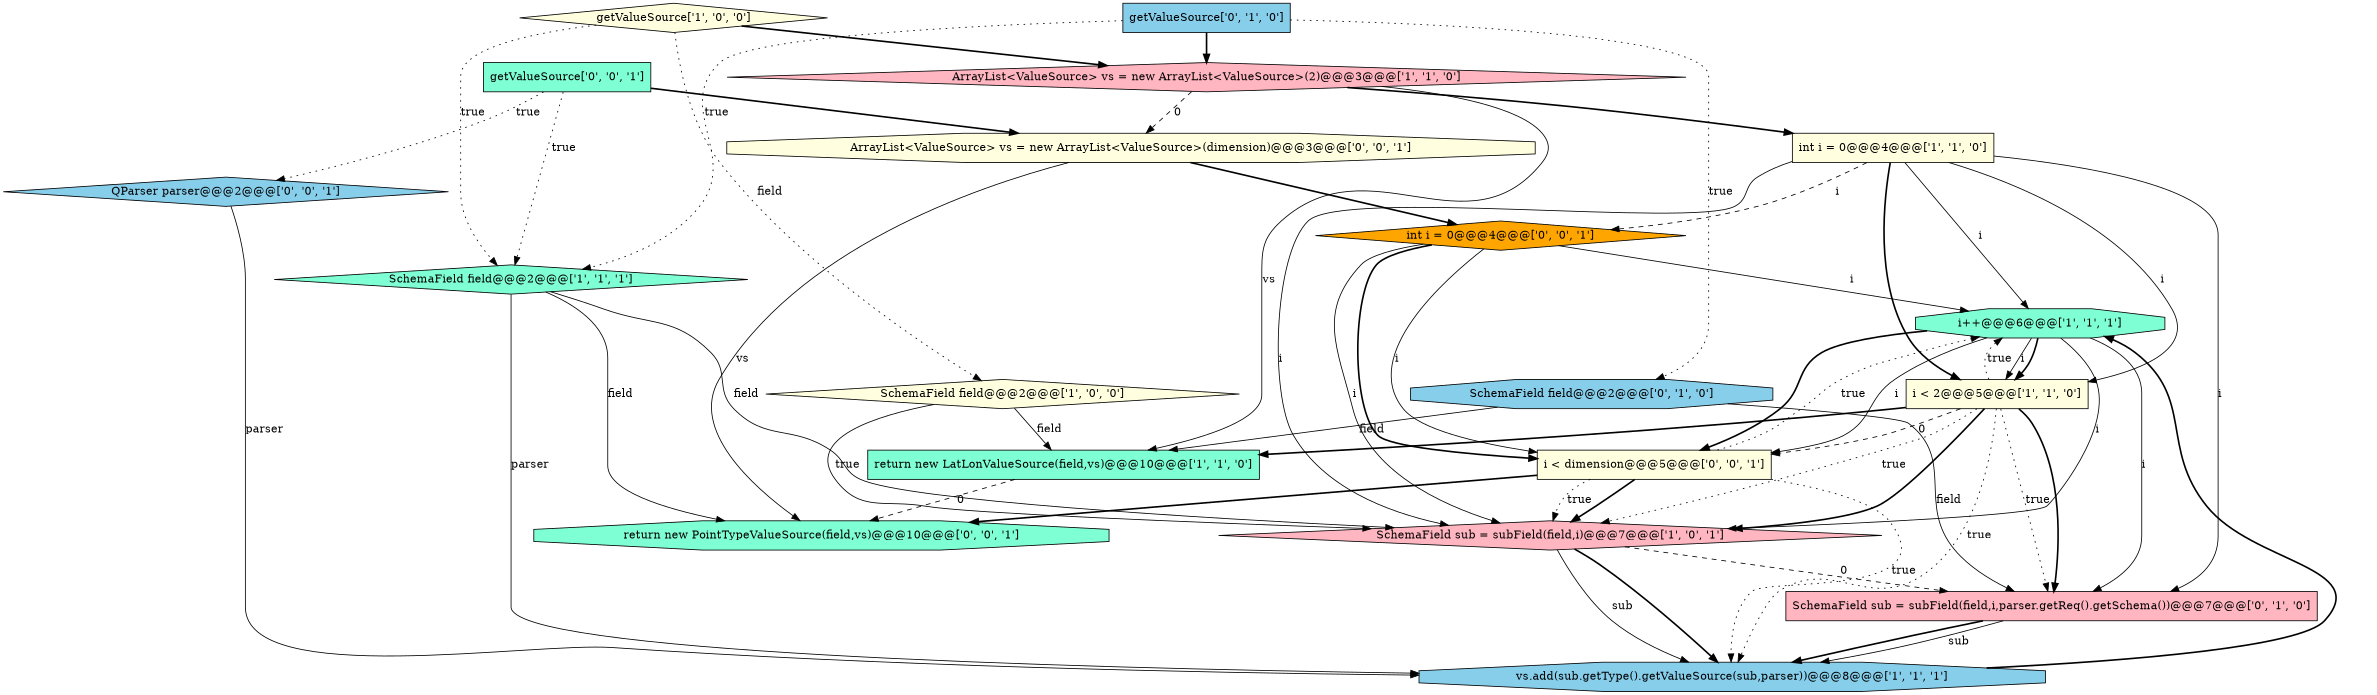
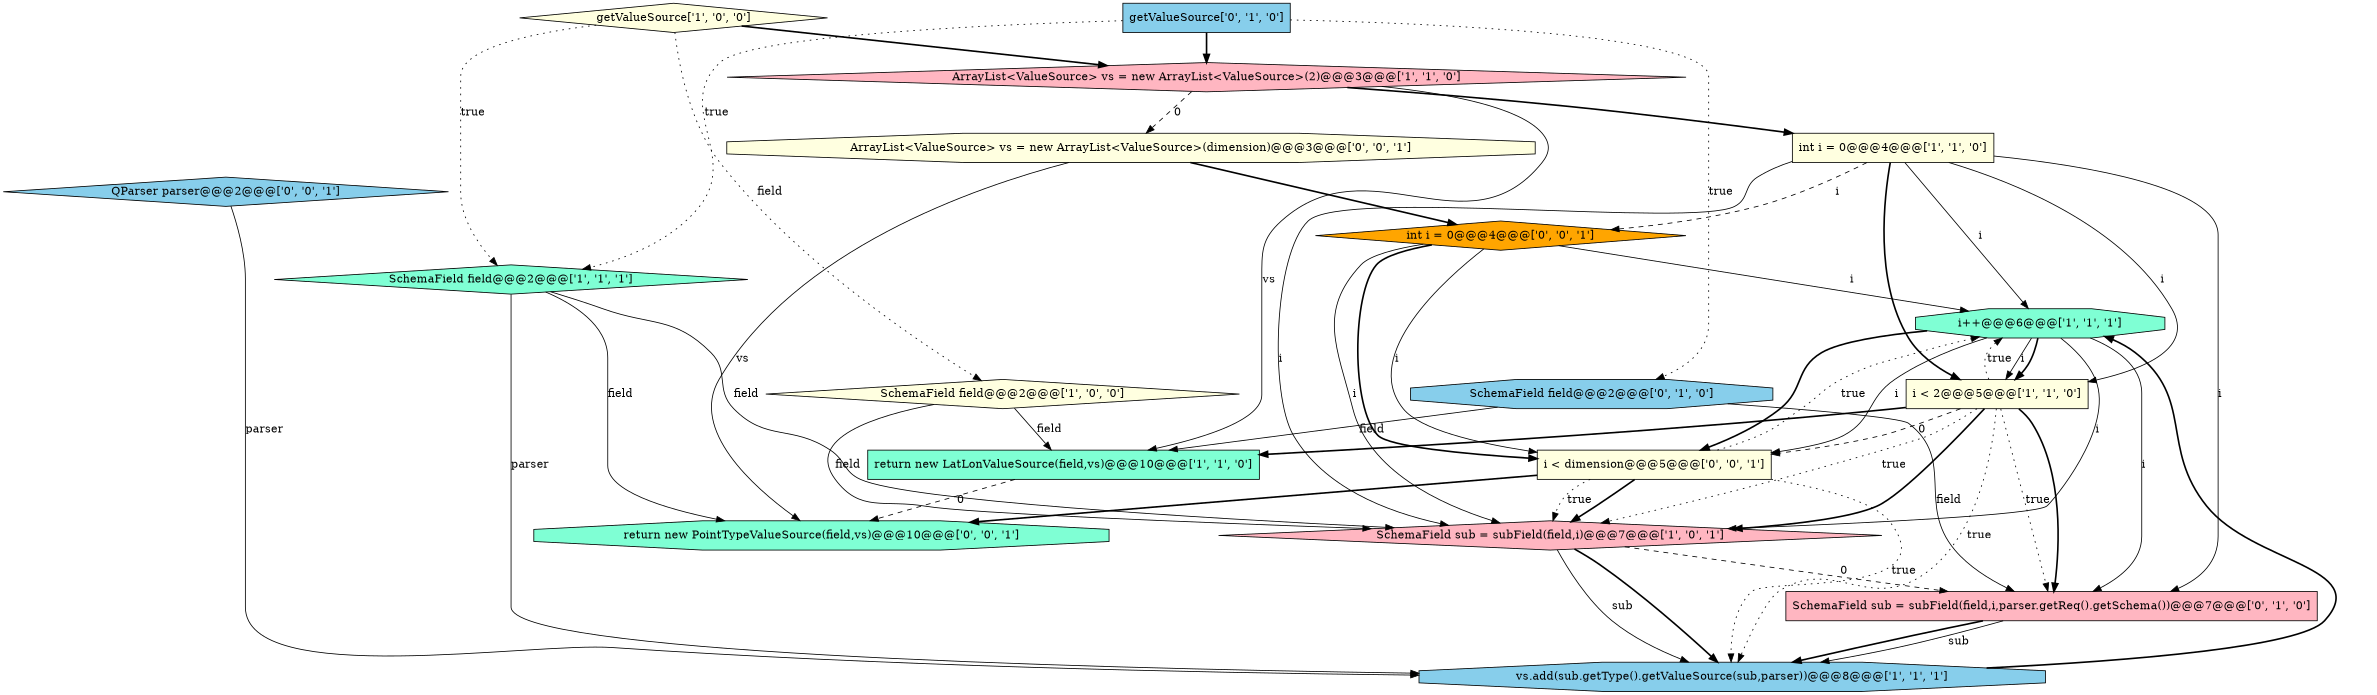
node "getValueSource['0', '0', '1']": removed
edge "SchemaField field@@@2@@@['1', '0', '0']" -> "SchemaField sub = subField(field,i)@@@7@@@['1', '0', '1']": label "true" -> "field"
